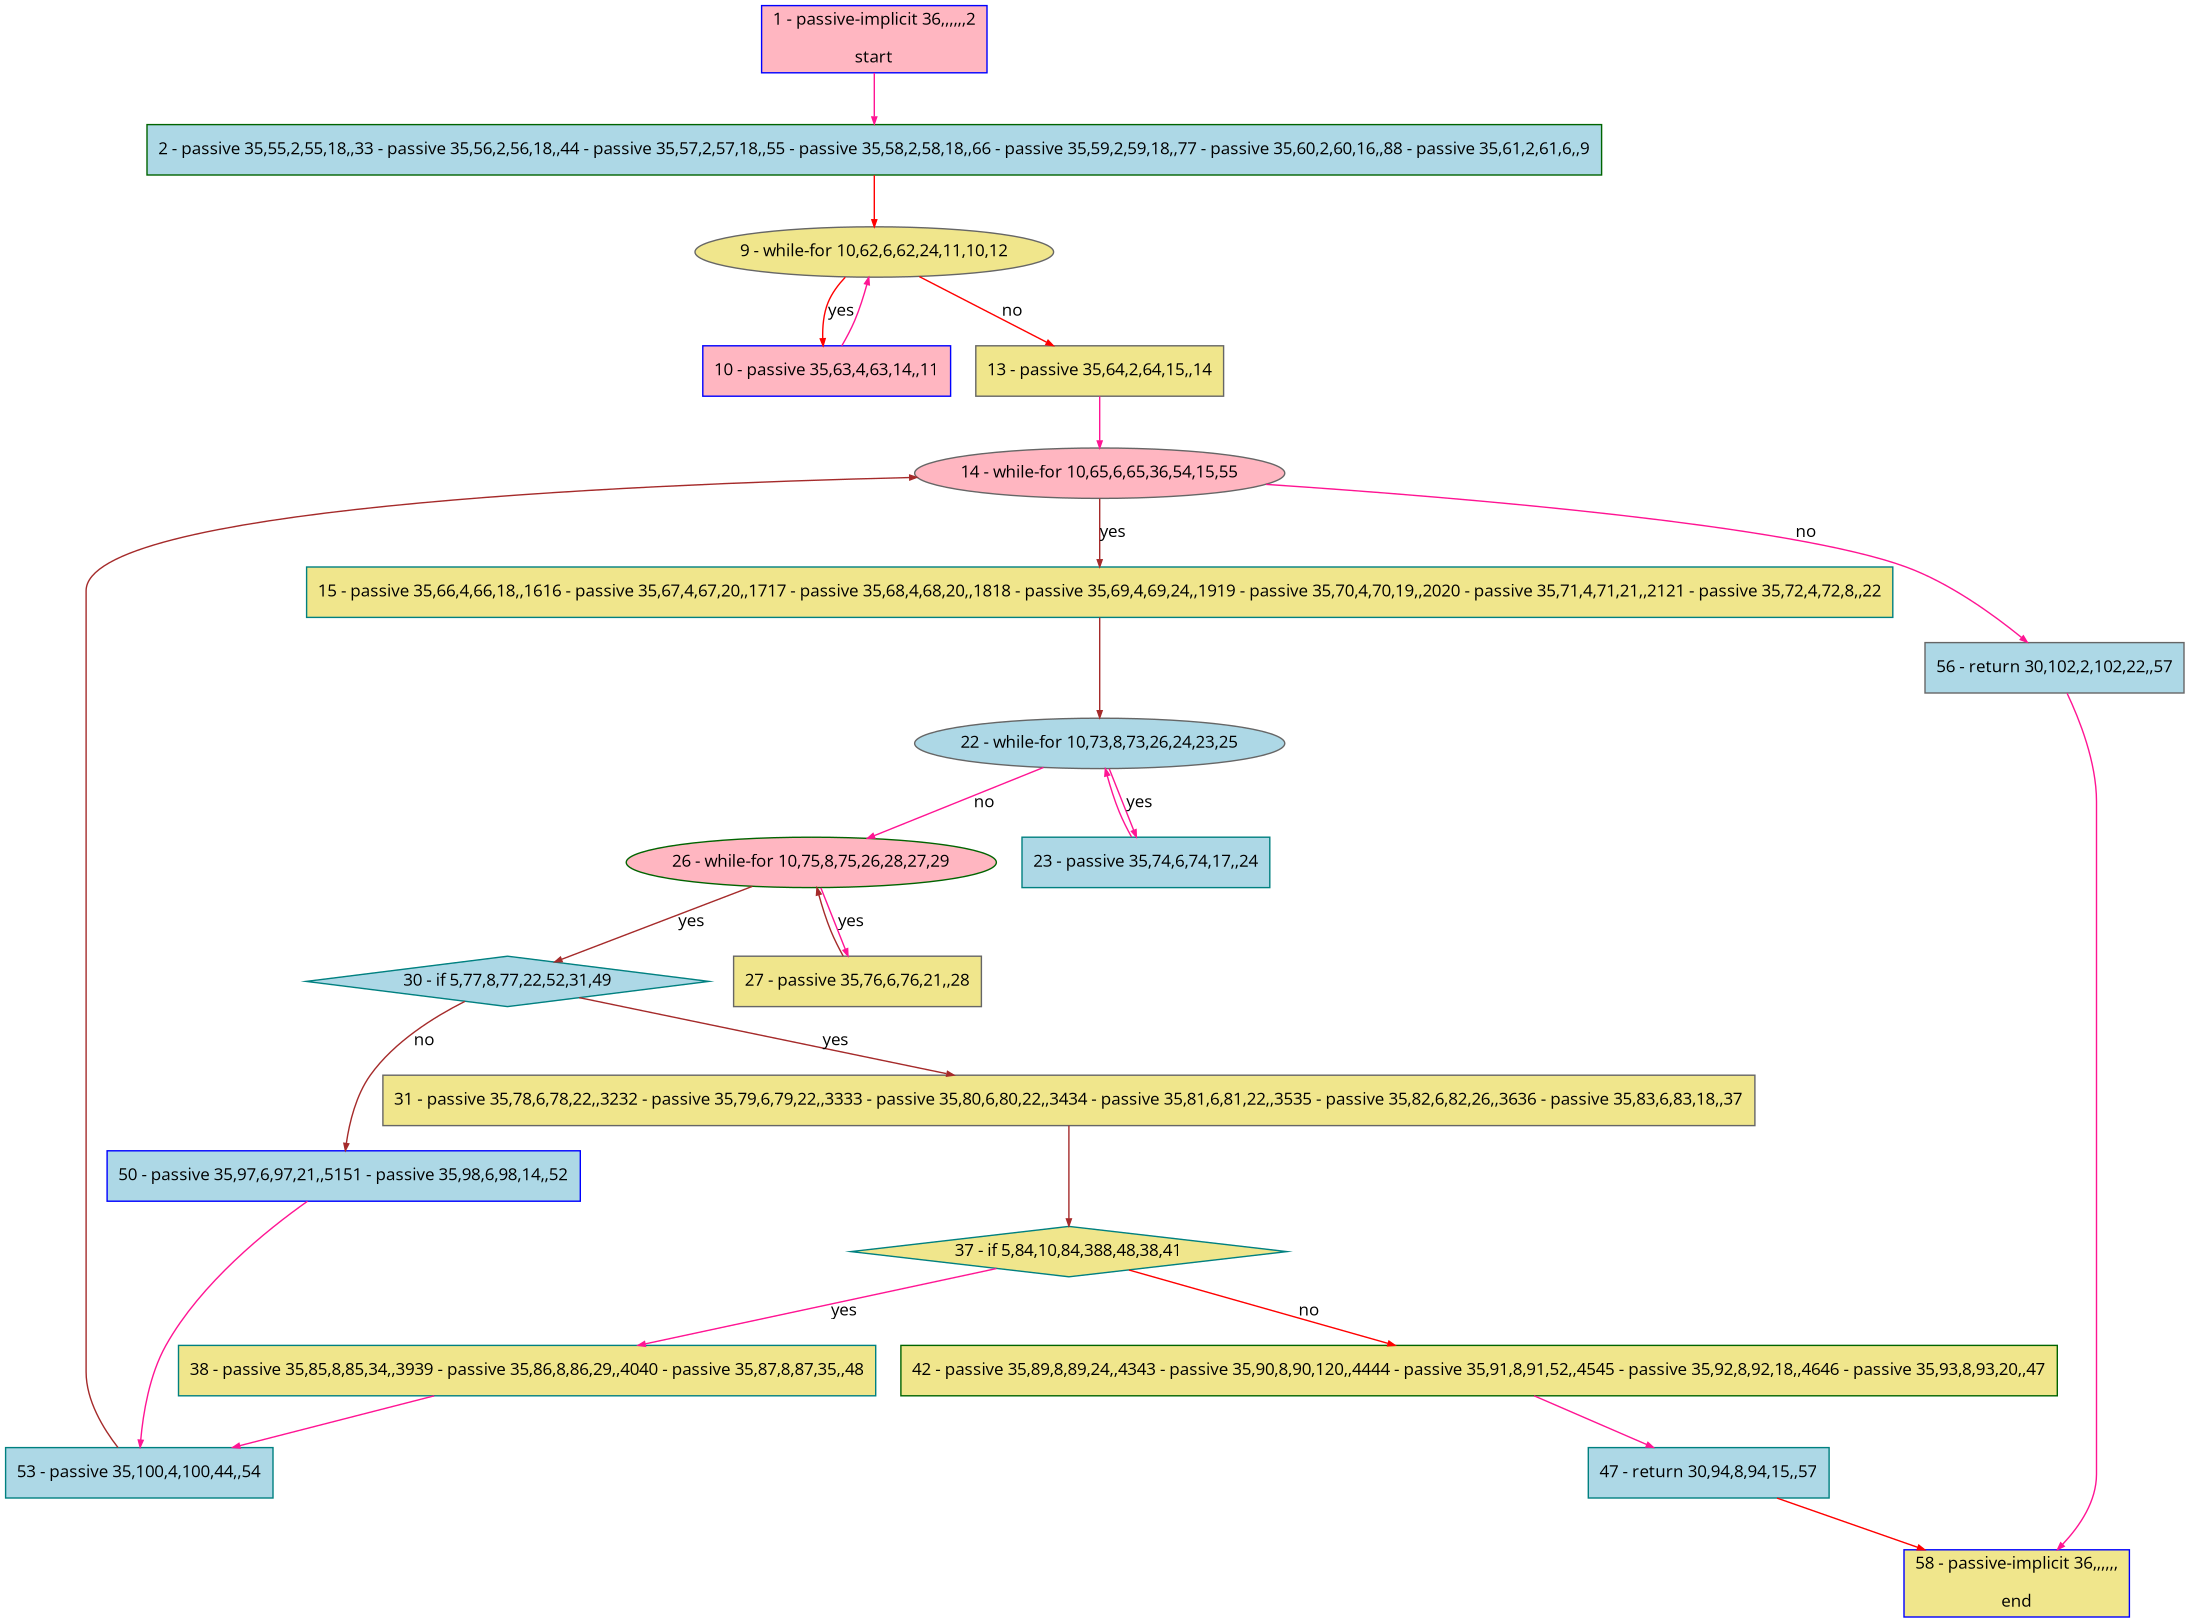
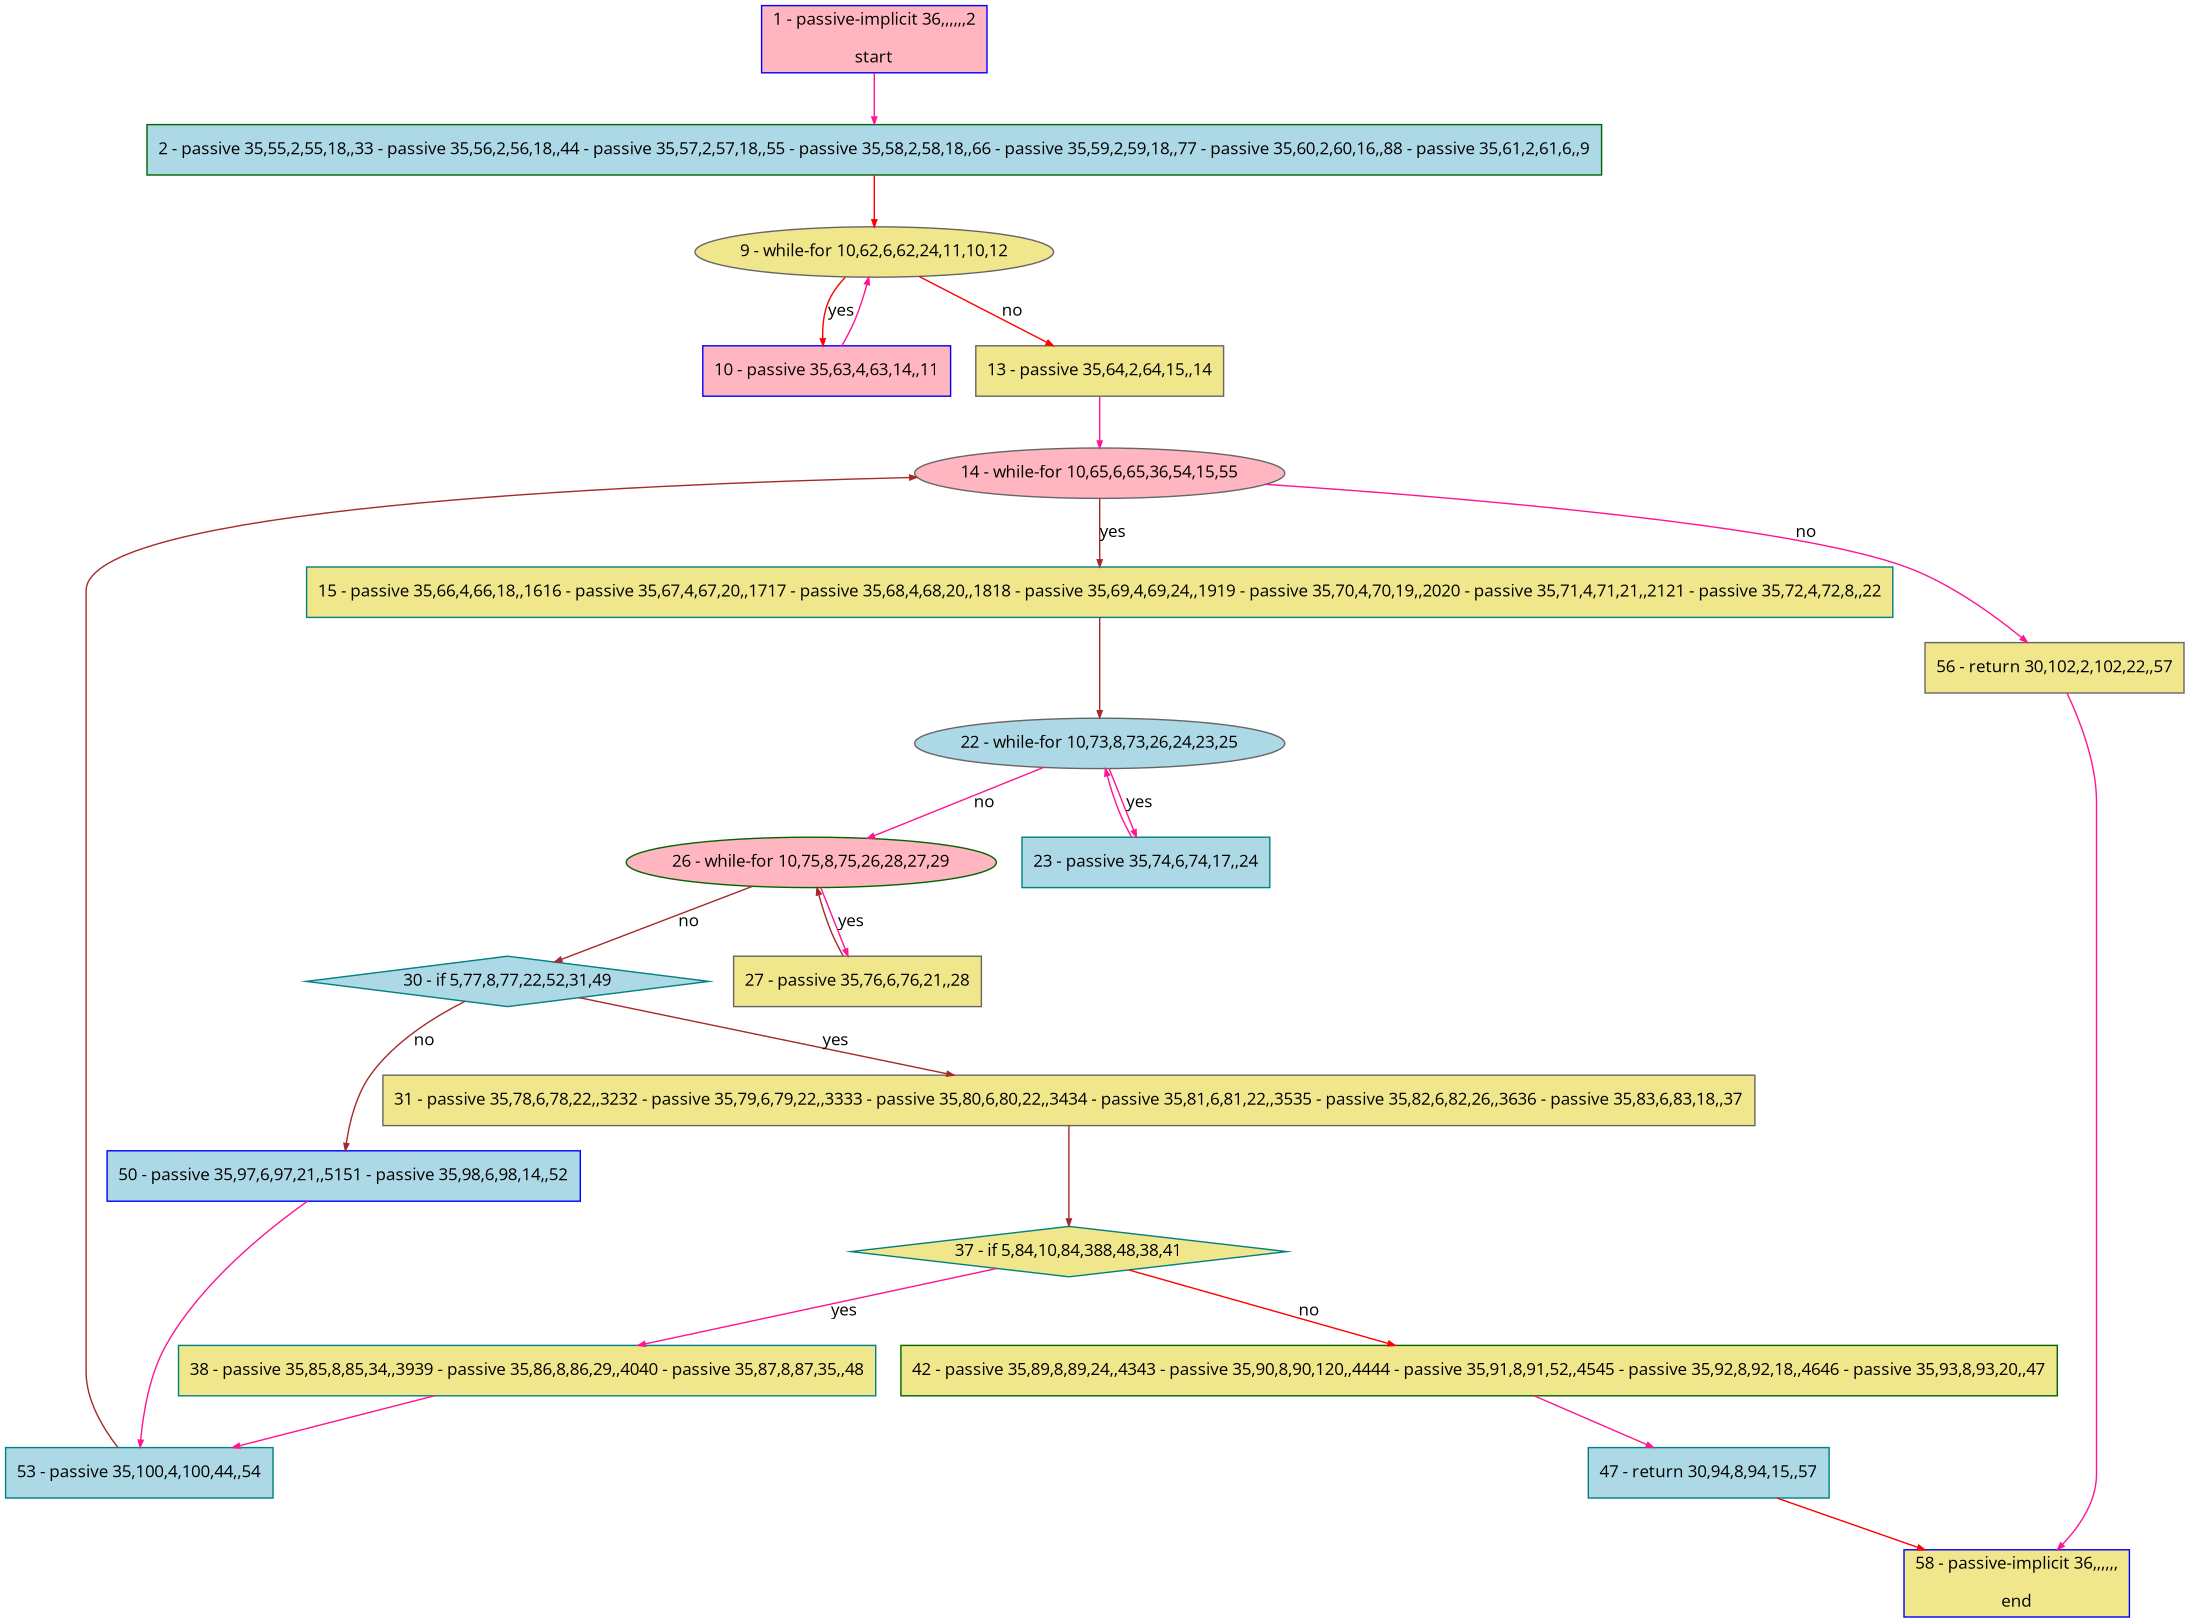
node "56 - return 30,102,2,102,22,,57": fillcolor lightblue -> khaki
edge "26 - while-for 10,75,8,75,26,28,27,29" -> "30 - if 5,77,8,77,22,52,31,49": label "yes" -> "no"
